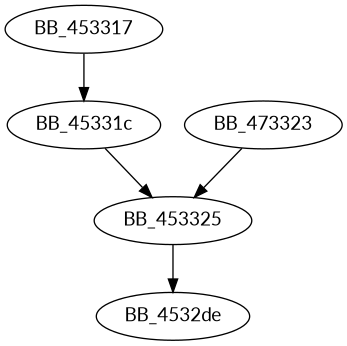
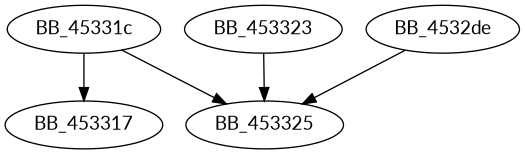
edge "BB_453317" -> "BB_45331c": reversed
node "BB_473323": label "BB_473323" -> "BB_453323"
edge "BB_453325" -> "BB_4532de": reversed
